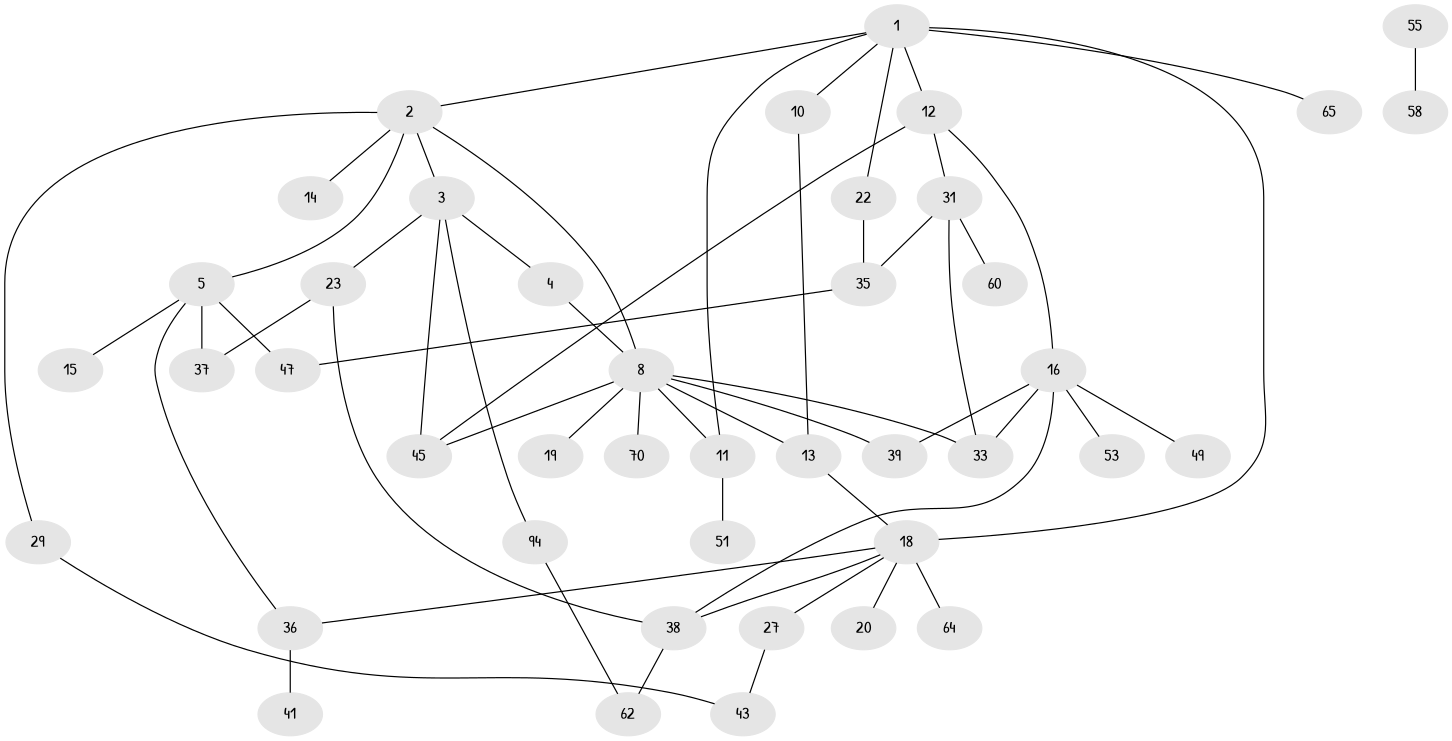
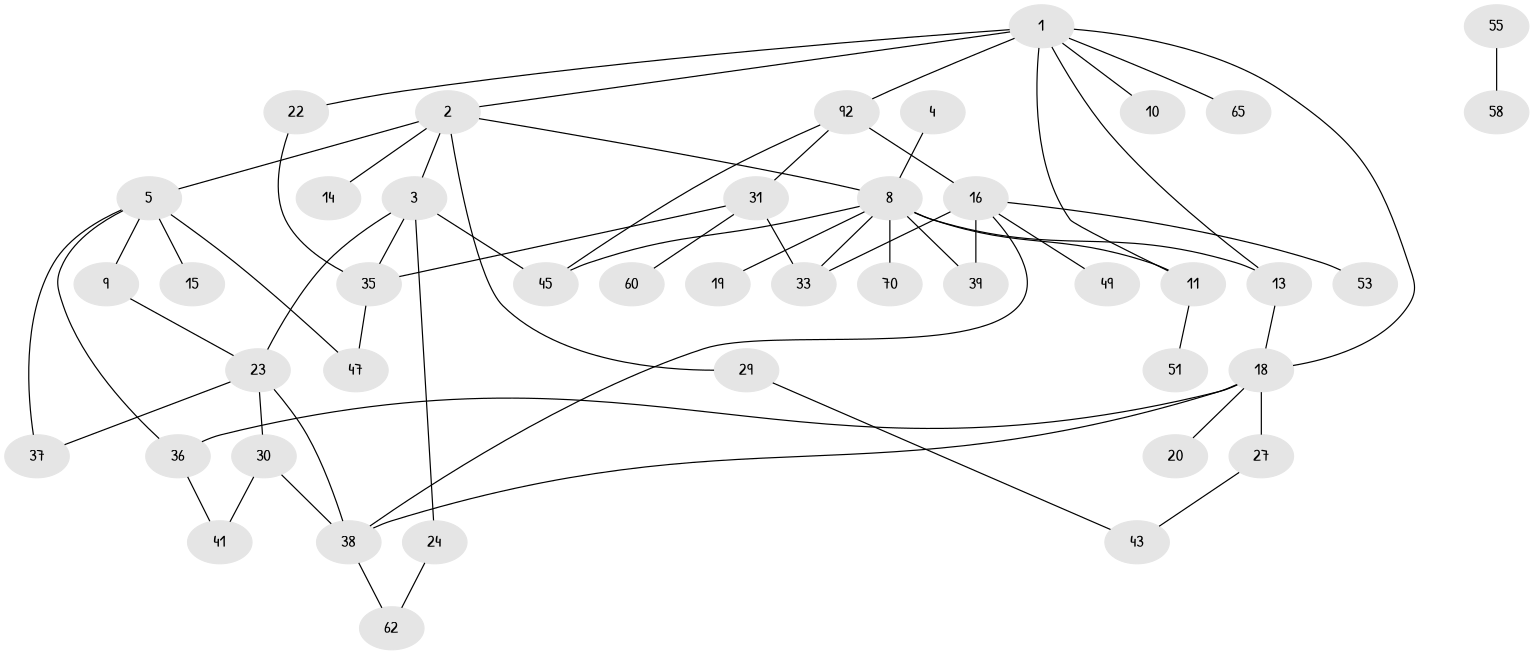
node "12": label "12" -> "92"
edge "3" -- "4": now "3" -- "35"
node "9": added
edge "10" -- "13": now "1" -- "13"
node "30": added
node "94": label "94" -> "24"
node "64": removed
